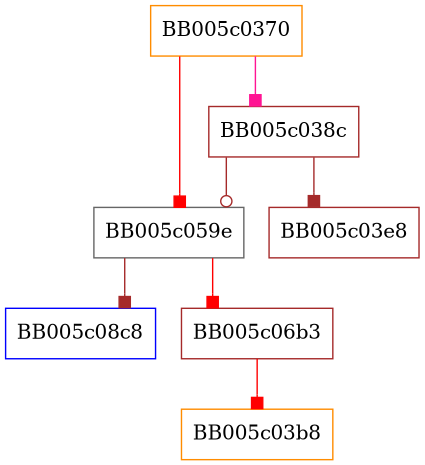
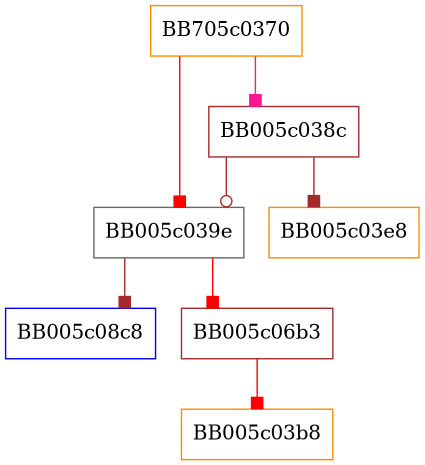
node "BB005c0370": label "BB005c0370" -> "BB705c0370"
node "BB005c059e": label "BB005c059e" -> "BB005c039e"
node "BB005c03e8": color brown -> darkorange
